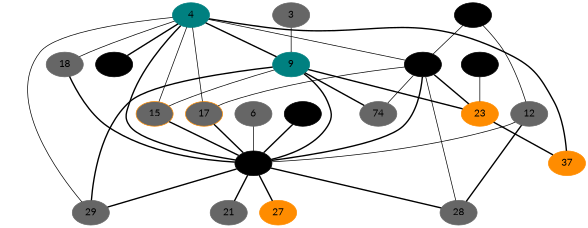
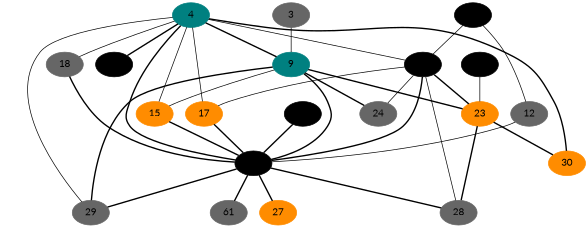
node "15": fillcolor gray40 -> darkorange
node "17": fillcolor gray40 -> darkorange
node "6": removed
node "74": label "74" -> "24"
edge "12" -- "28": now "23" -- "28"
node "37": label "37" -> "30"
node "21": label "21" -> "61"
